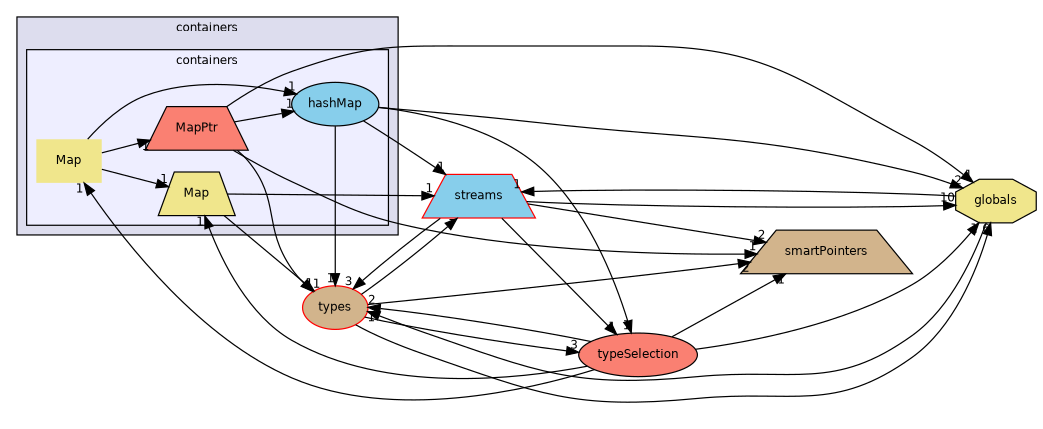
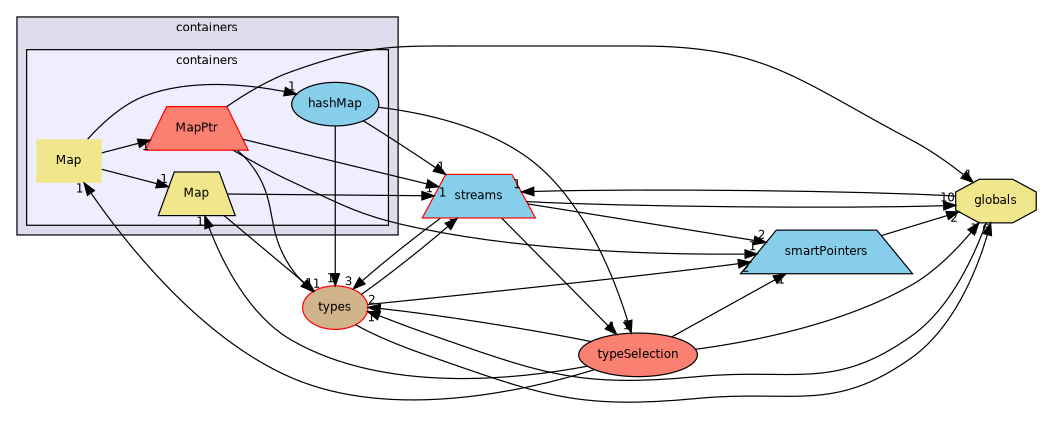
edge "MapPtr" -> "hashMap": now "MapPtr" -> "streams"
node "MapPtr": color black -> red
edge "hashMap" -> "globals": now "smartPointers" -> "globals"
node "smartPointers": fillcolor tan -> skyblue
edge "types" -> "typeSelection": removed
